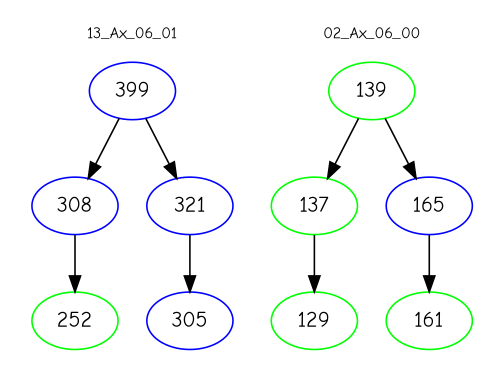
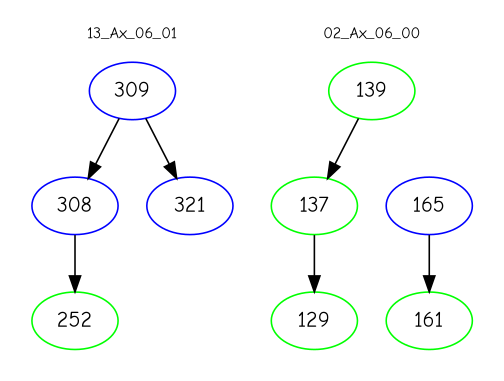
node "399": label "399" -> "309"
edge "139" -> "165": removed
node "305": removed
